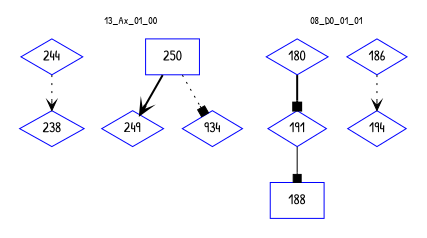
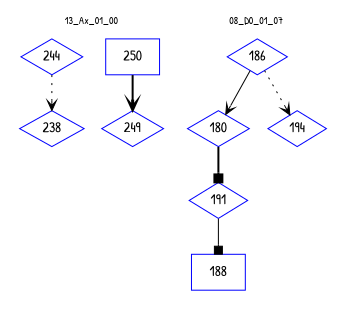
cluster "08_D0_01_01": label "08_D0_01_01" -> "08_D0_01_07"
edge "186" -> "180": added
node "934": removed
